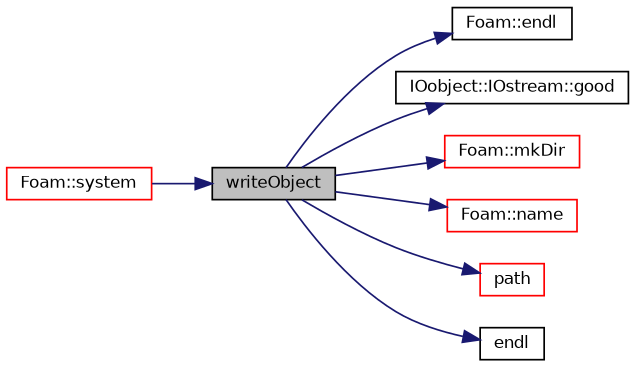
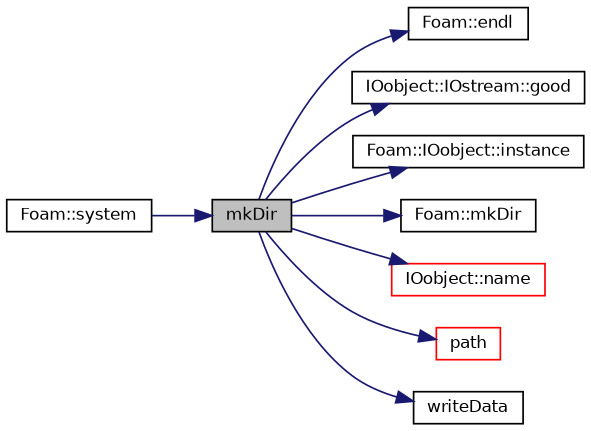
node "Foam::IOobject::instance": added
node "Foam::mkDir": color red -> black
node "Foam::system": color red -> black
node "writeObject": label "writeObject" -> "mkDir"
node "Foam::name": label "Foam::name" -> "IOobject::name"
node "endl": label "endl" -> "writeData"
